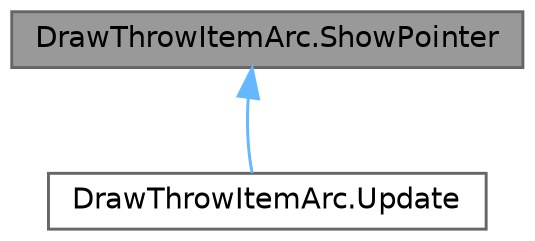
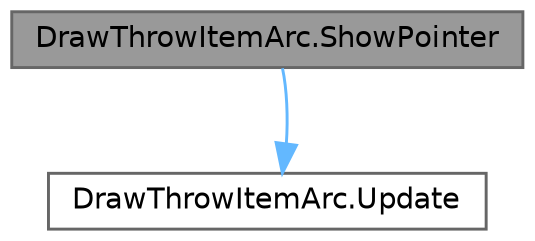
edge "DrawThrowItemArc.Update" -> "DrawThrowItemArc.ShowPointer": reversed
